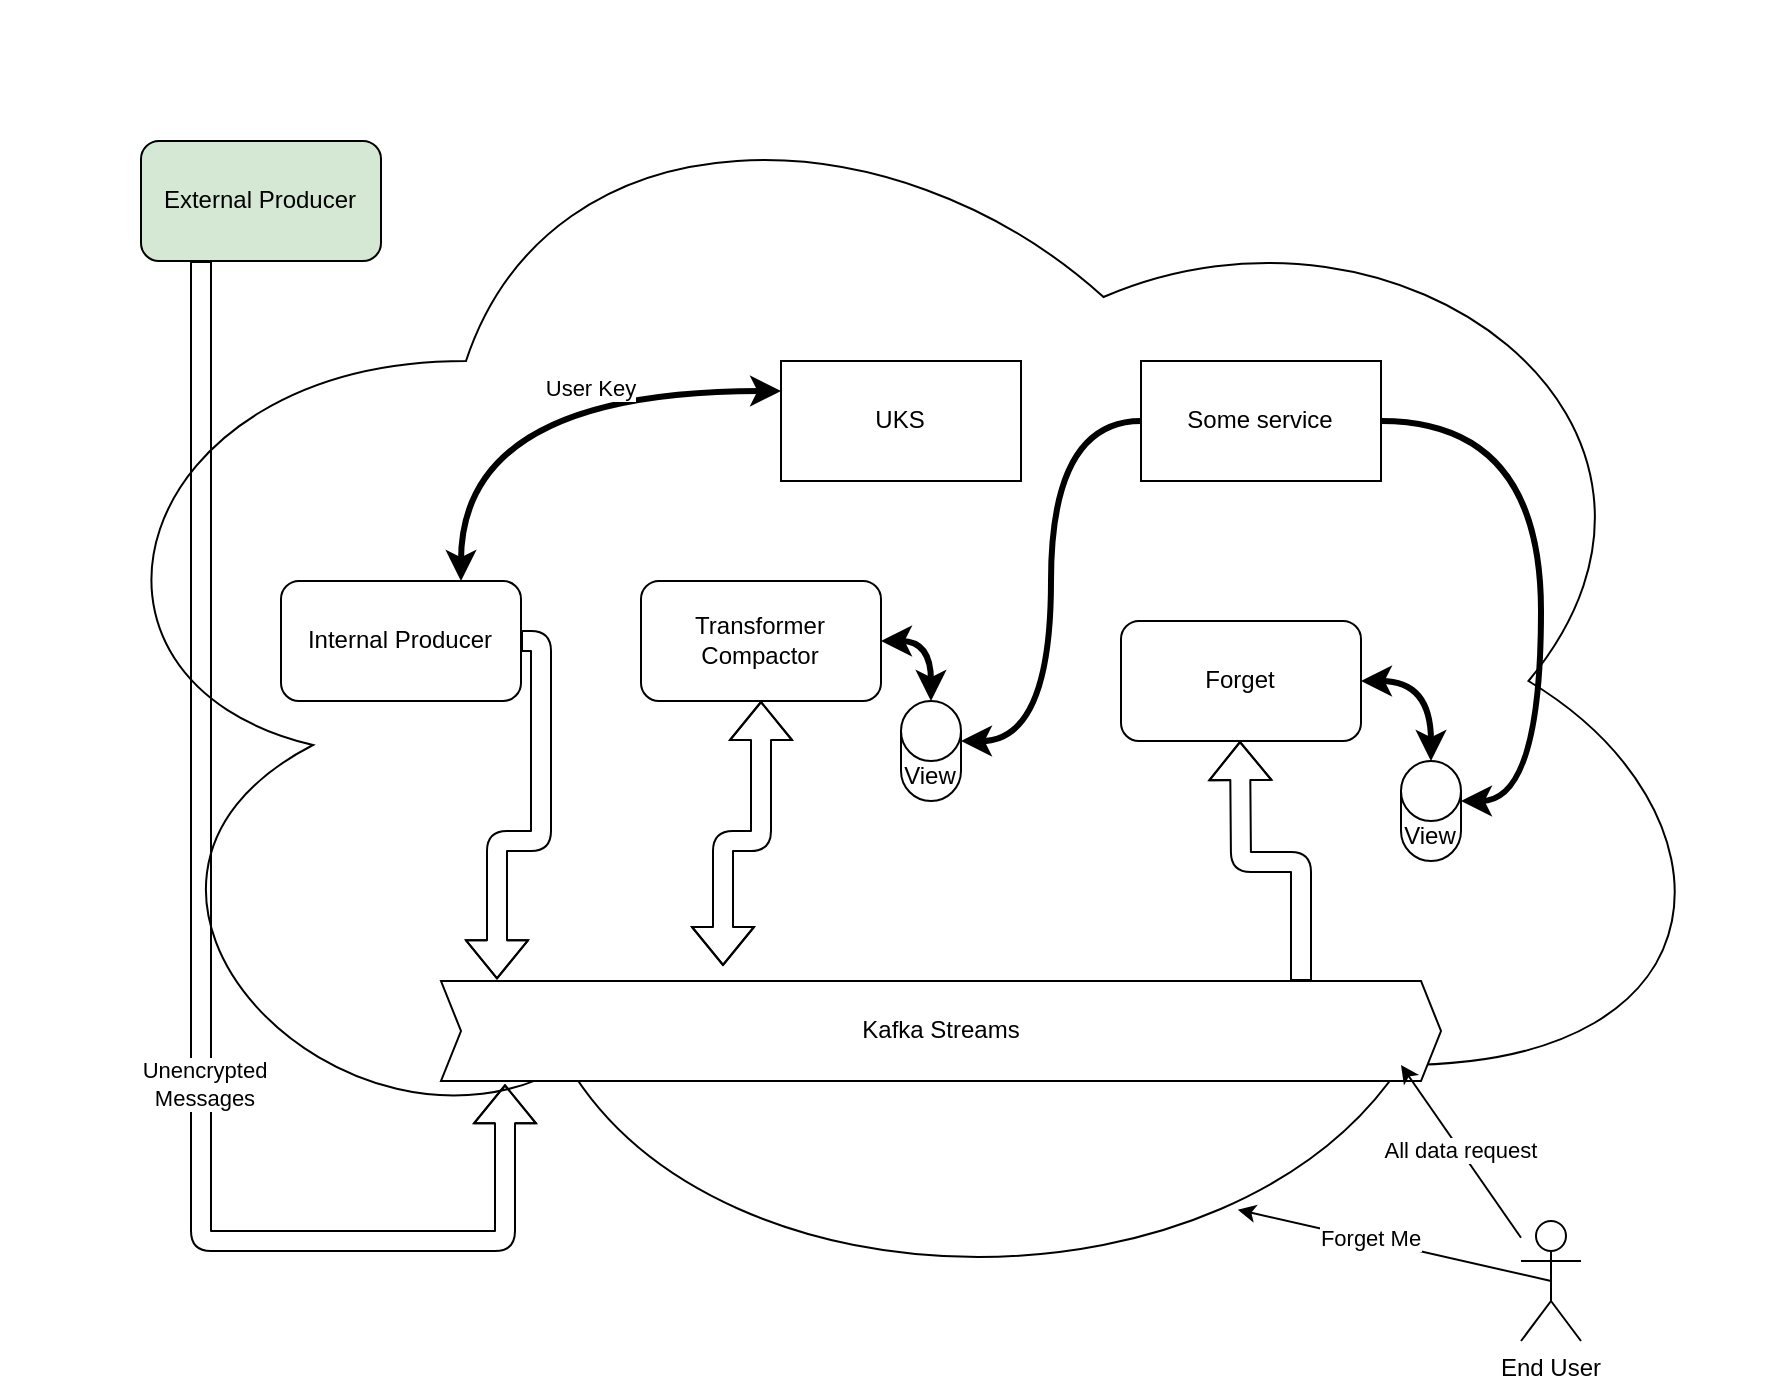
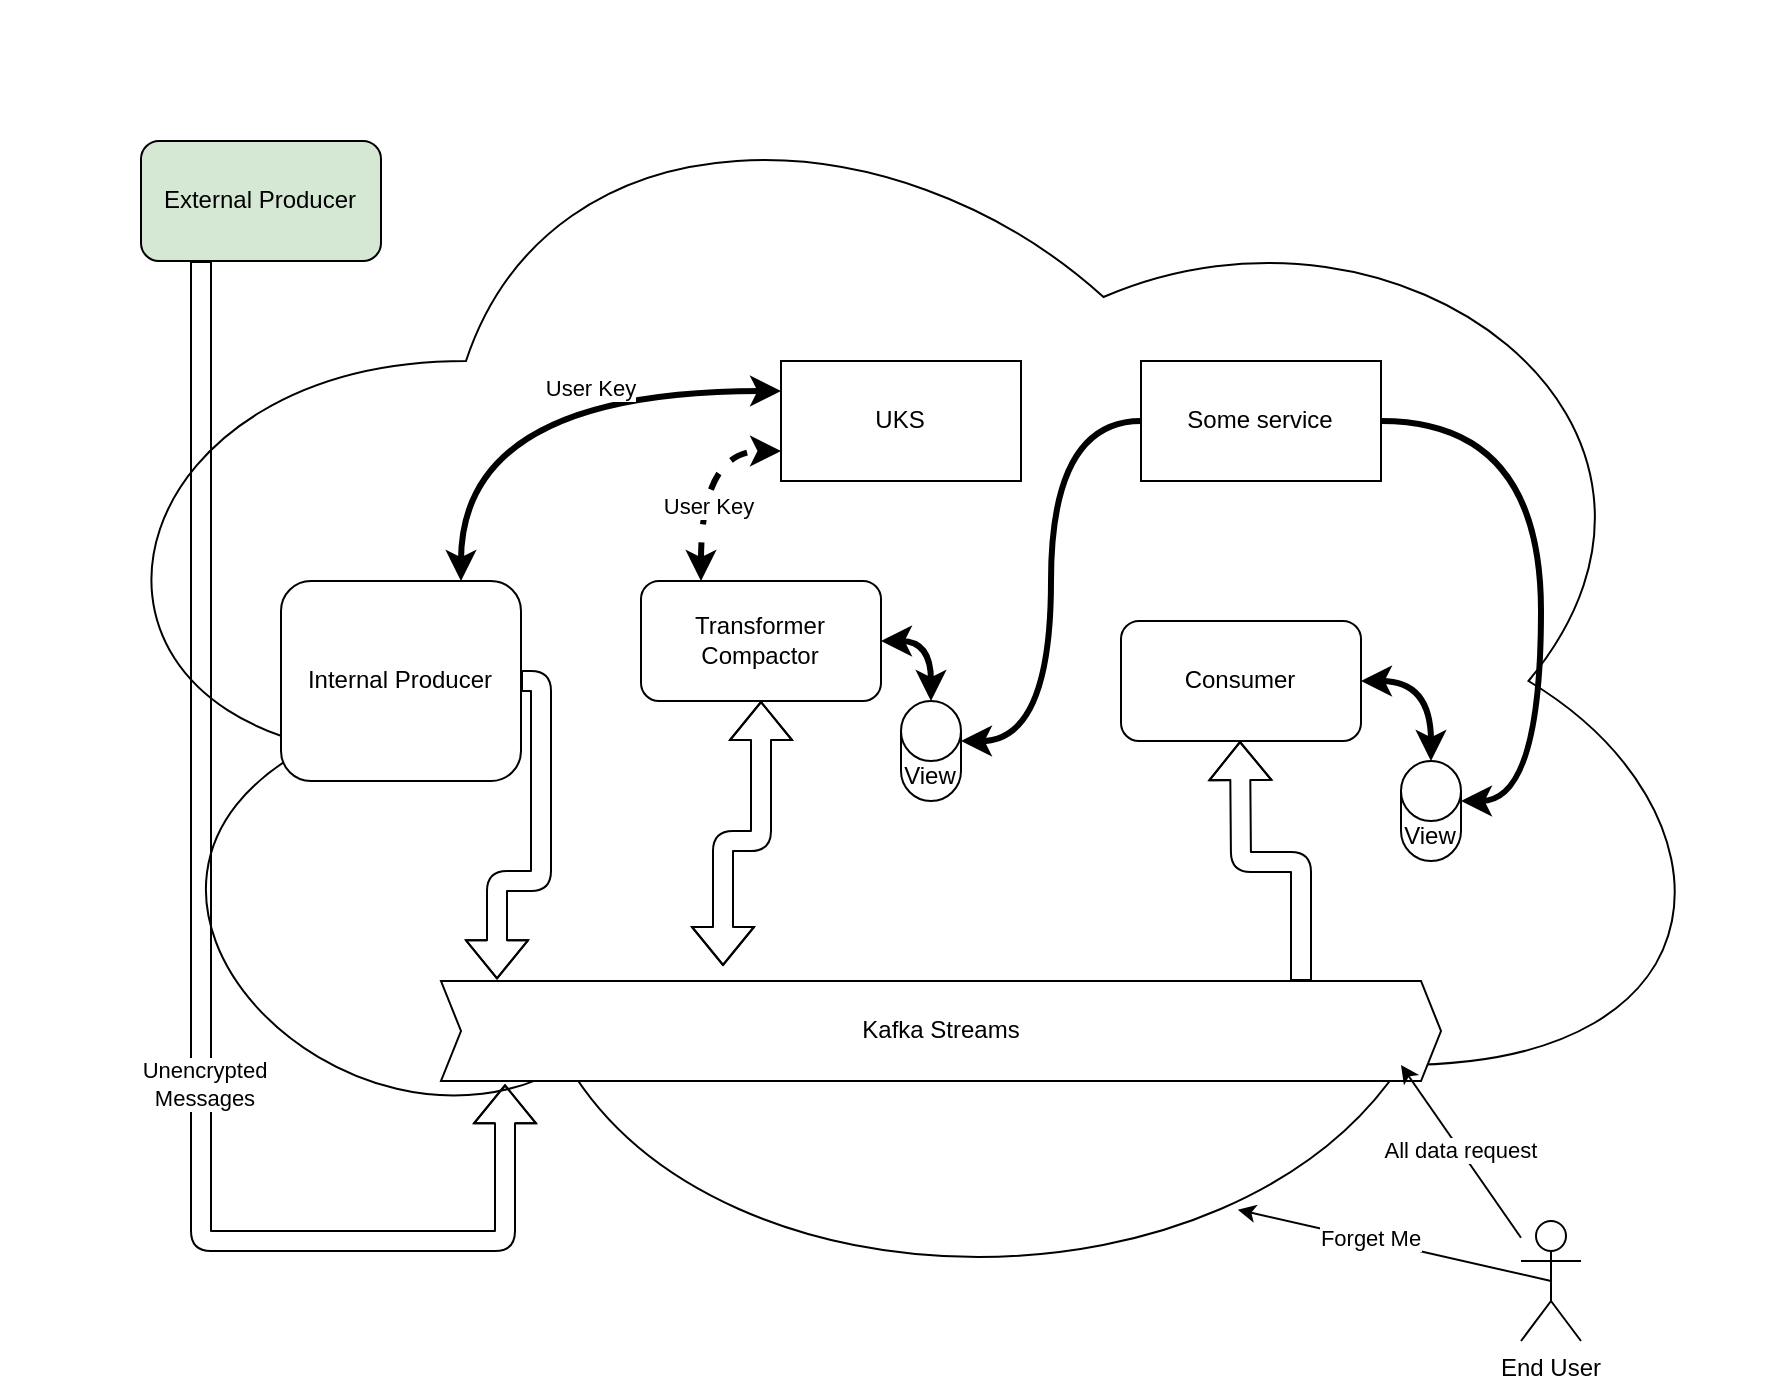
edge "UKS" -- "Transformer Compactor": added, label "User Key"
node "Internal Producer": size 240x120 -> 240x200
node "Forget": label "Forget" -> "Consumer"
